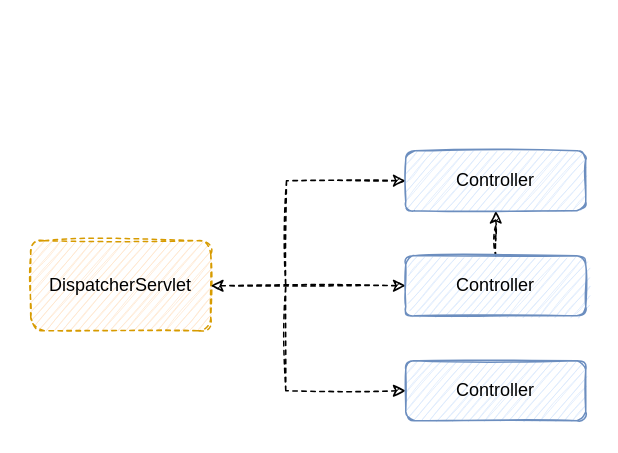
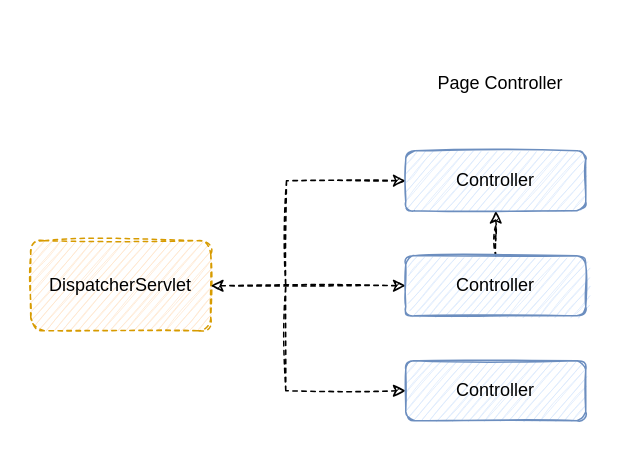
node "Page Controller": added
